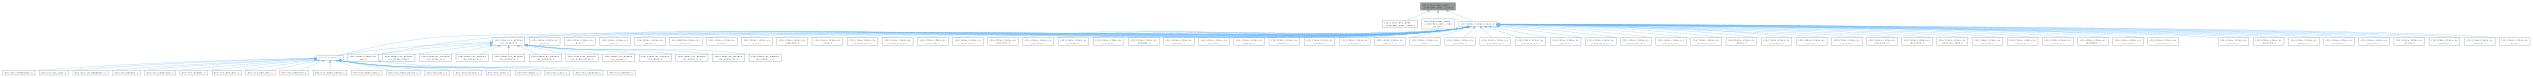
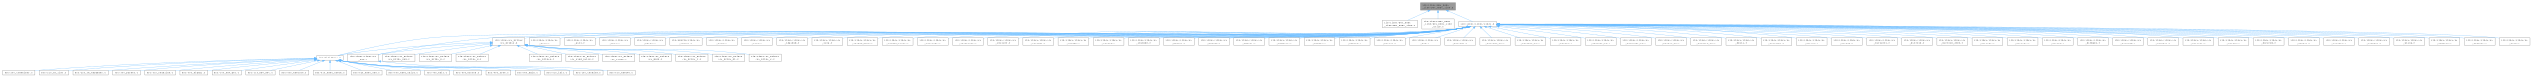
node "lib/libft/libft/ft _strrchr.c": added
node "lib/libft/ft_printf /ft_print_u.c": removed
